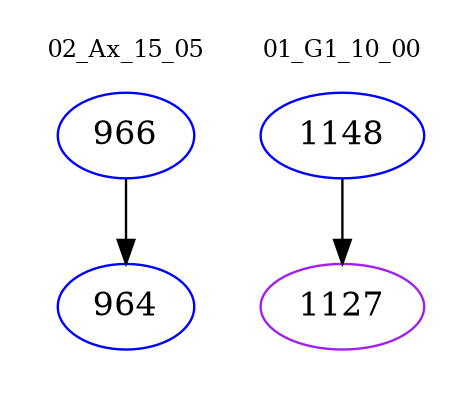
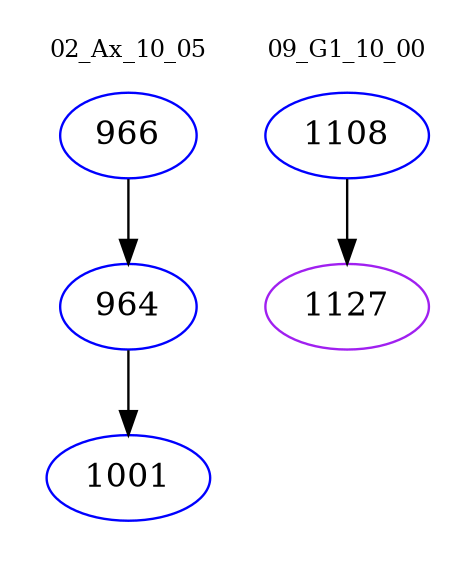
cluster "02_Ax_15_05": label "02_Ax_15_05" -> "02_Ax_10_05"
cluster "01_G1_10_00": label "01_G1_10_00" -> "09_G1_10_00"
node "1148": label "1148" -> "1108"
node "1001": added
